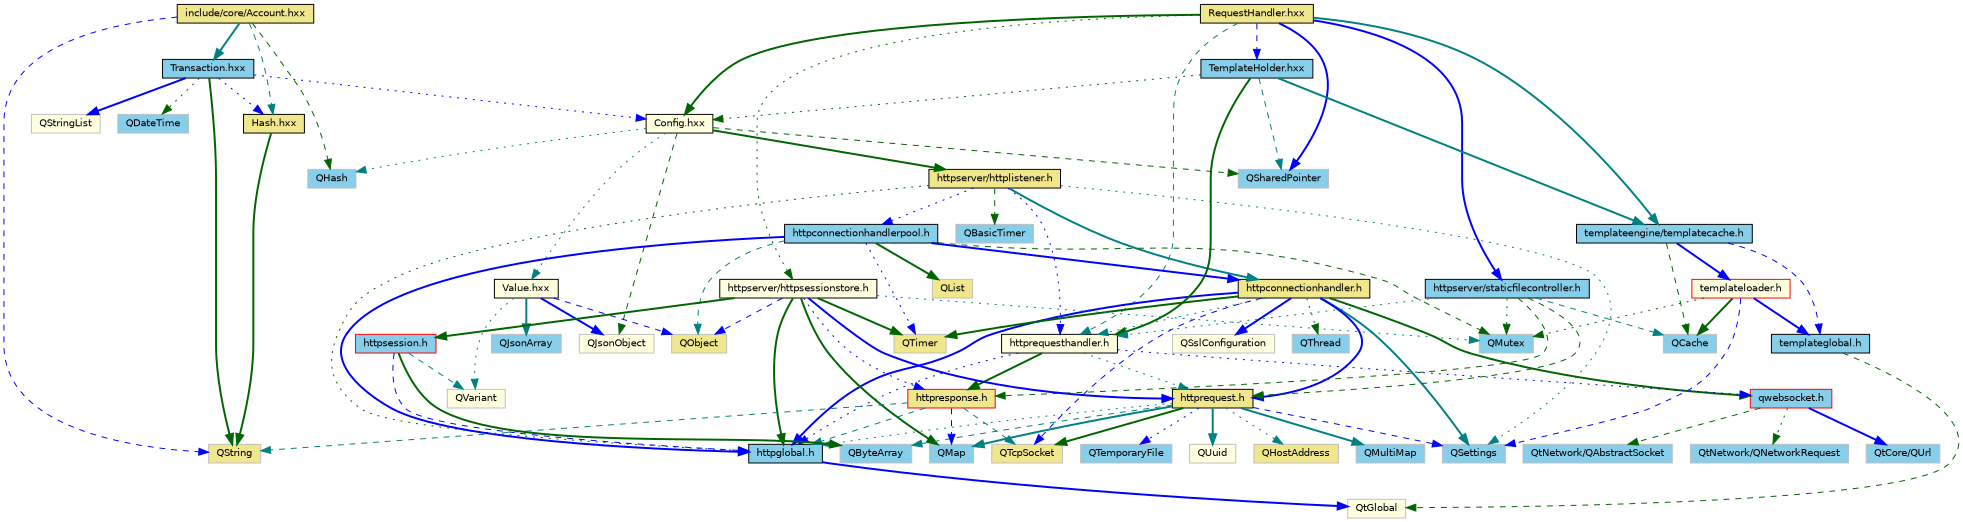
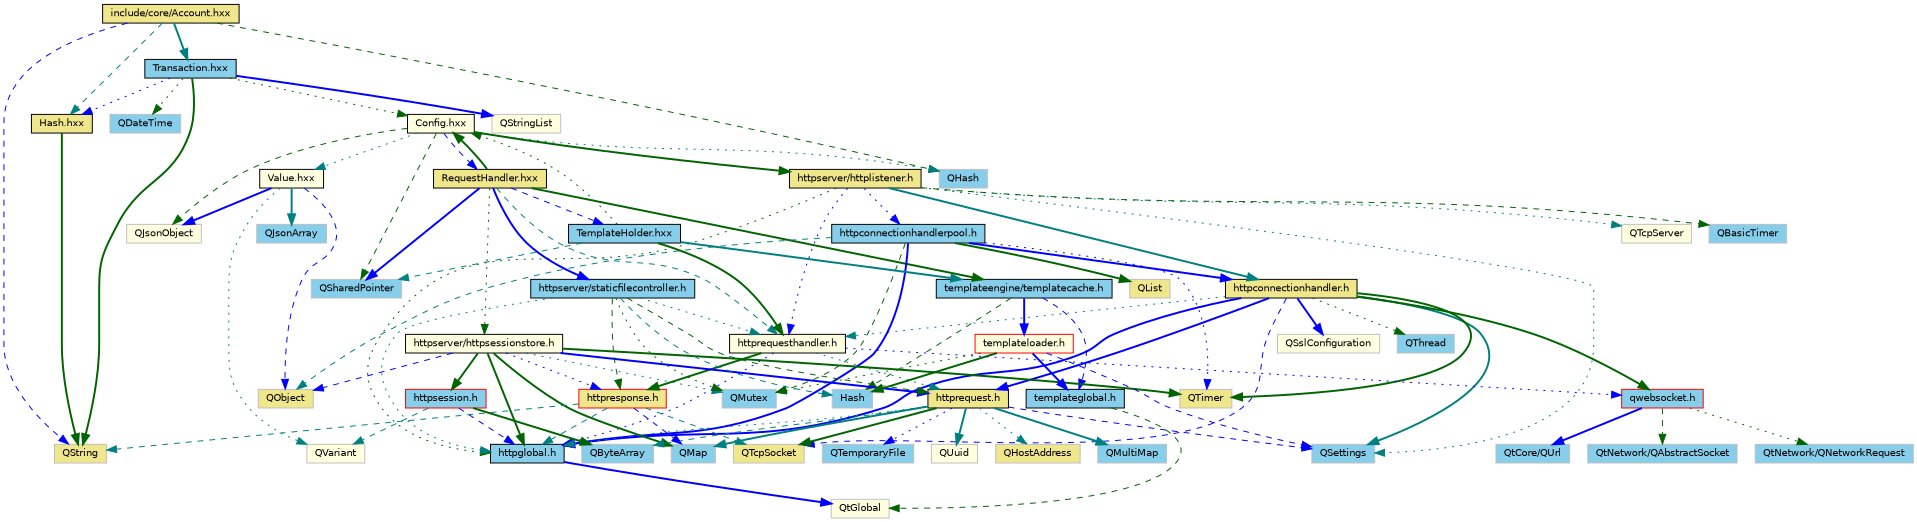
edge "RequestHandler.hxx" -> "templateengine/templatecache.h": color teal -> darkgreen
edge "Transaction.hxx" -> "Config.hxx": color blue -> darkgreen
edge "Config.hxx" -> "RequestHandler.hxx": added
node "QTcpServer": added
edge "httpserver/staticfilecontroller.h" -> "httpglobal.h": added
node "QCache": label "QCache" -> "Hash"
